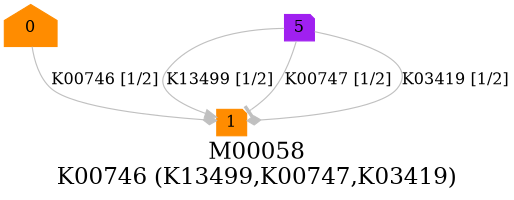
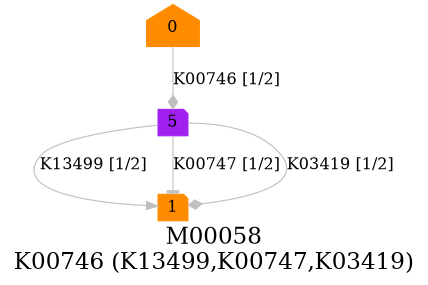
edge "0" -> "1": now "0" -> "5"
